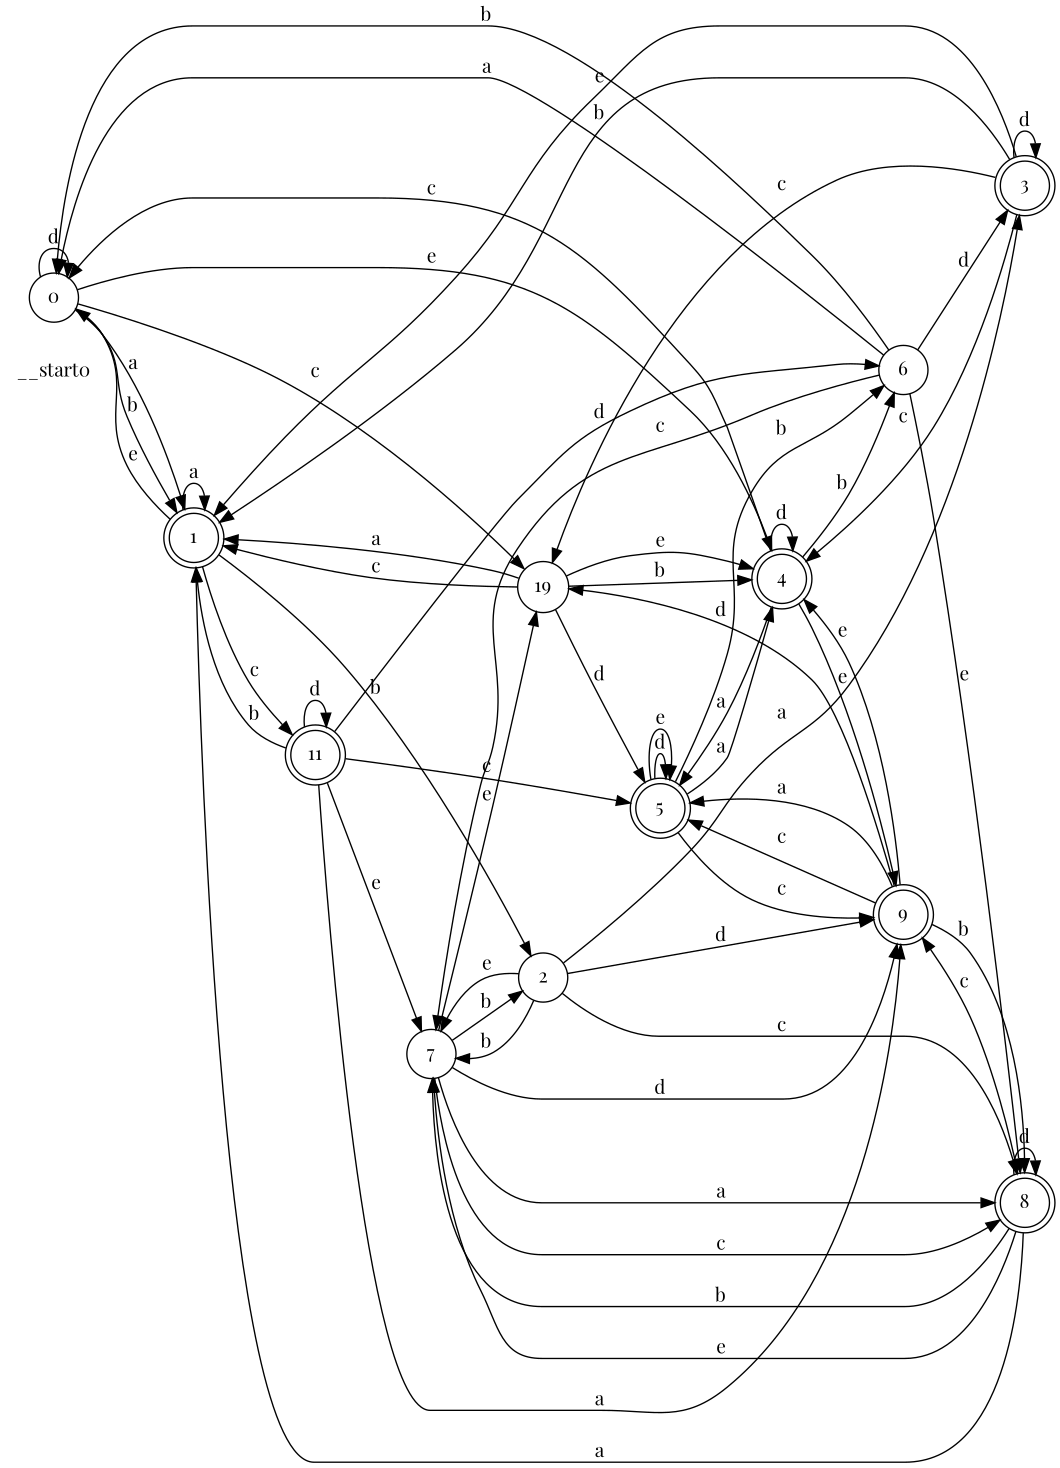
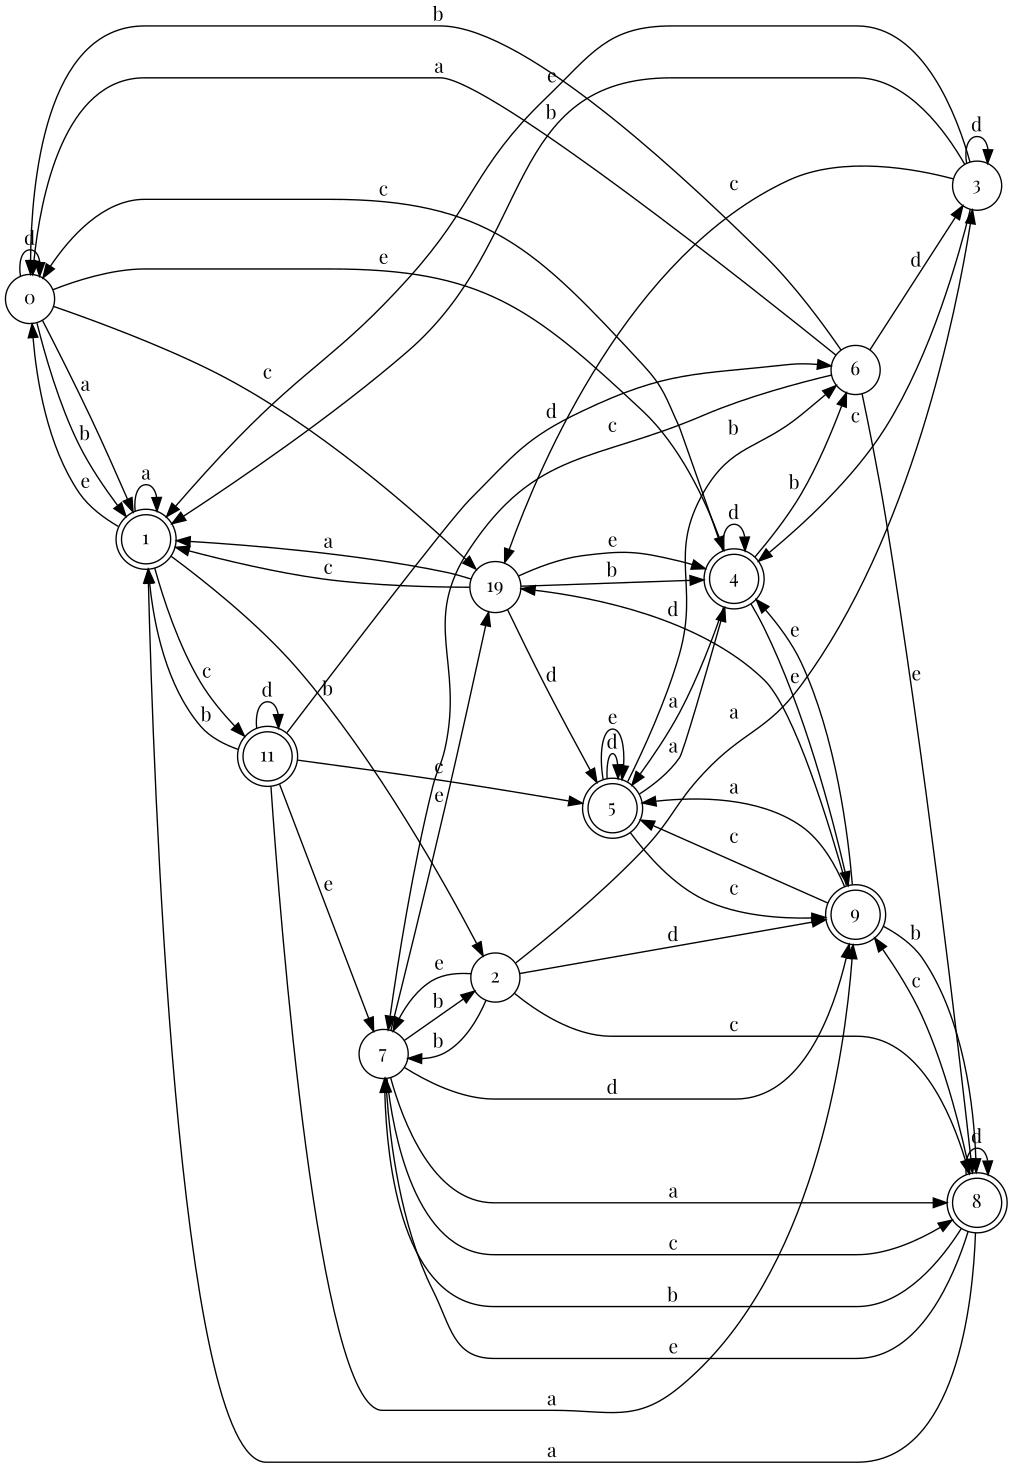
node "3": shape doublecircle -> circle
node "__start0": removed
